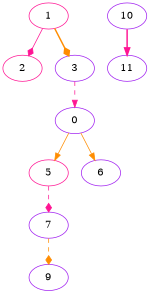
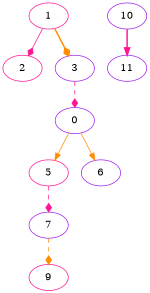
edge "3" -> "0": arrowhead normal -> diamond
node "9": color purple -> deeppink
